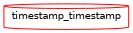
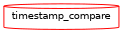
node "timestamp_timestamp": label "timestamp_timestamp" -> "timestamp_compare"
